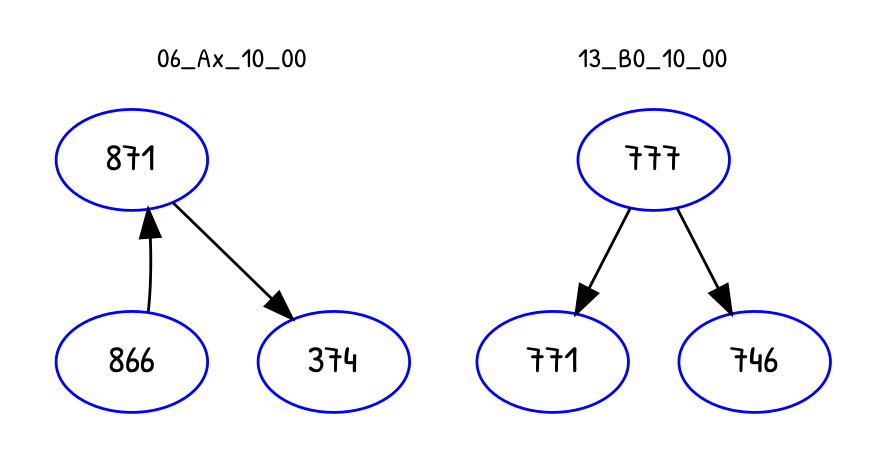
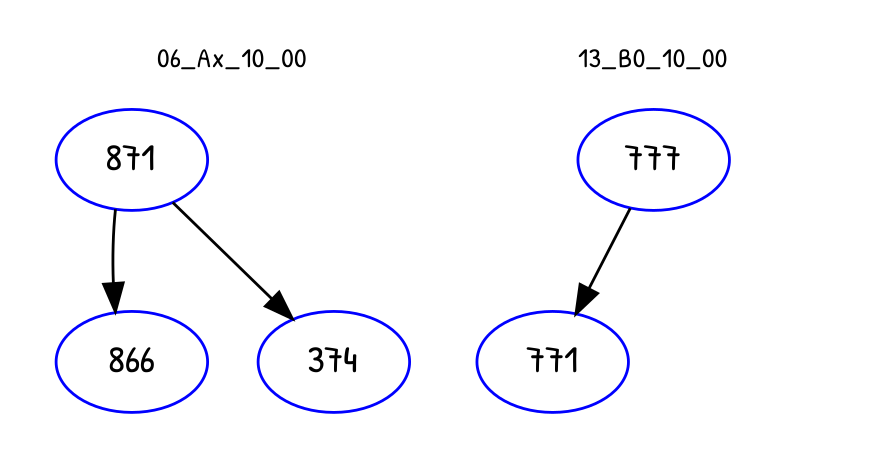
edge "866" -> "871": reversed
node "746": removed
